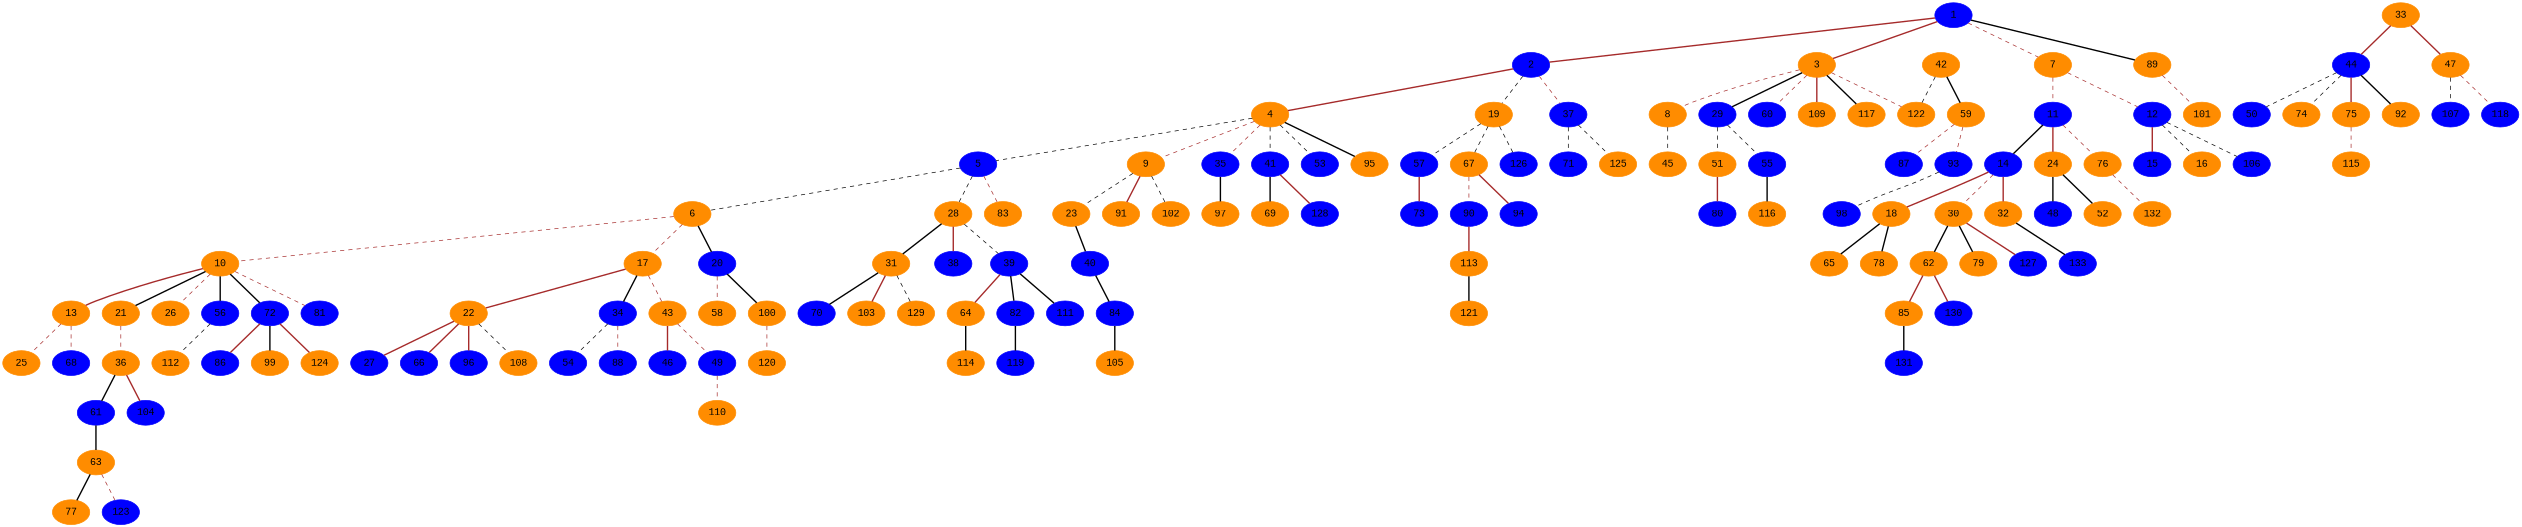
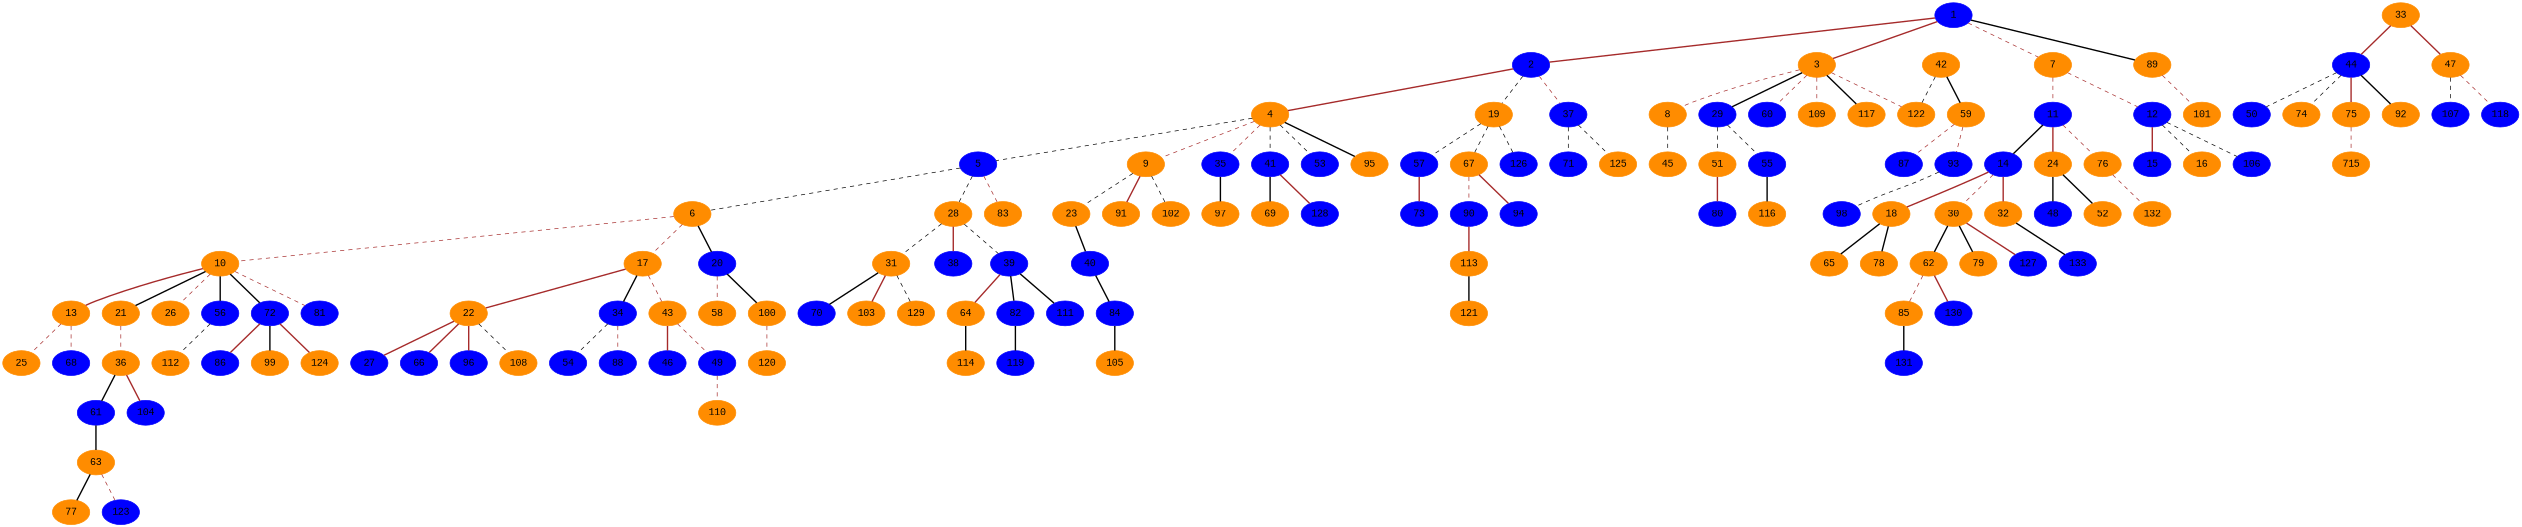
edge "3" -- "109": style bold -> dashed
node "115": label "115" -> "715"
edge "28" -- "31": style bold -> dashed
edge "62" -- "85": style bold -> dashed
